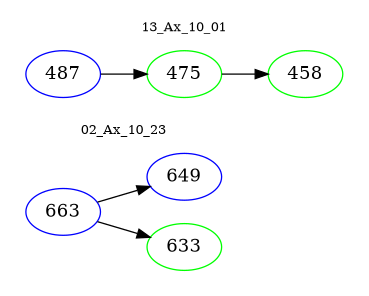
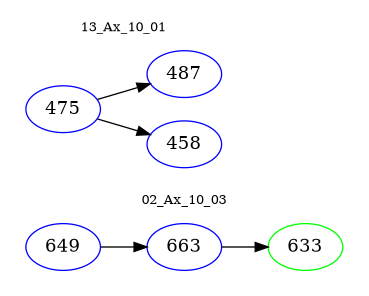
edge "487" -> "475": reversed
node "475": color green -> blue
node "458": color green -> blue
cluster "02_Ax_10_23": label "02_Ax_10_23" -> "02_Ax_10_03"
edge "663" -> "649": reversed
